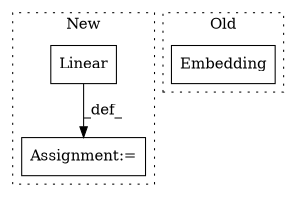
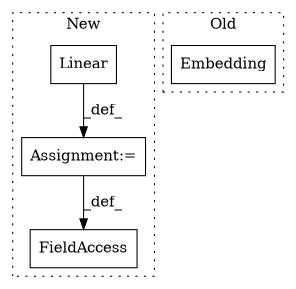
node "FieldAccess": added
